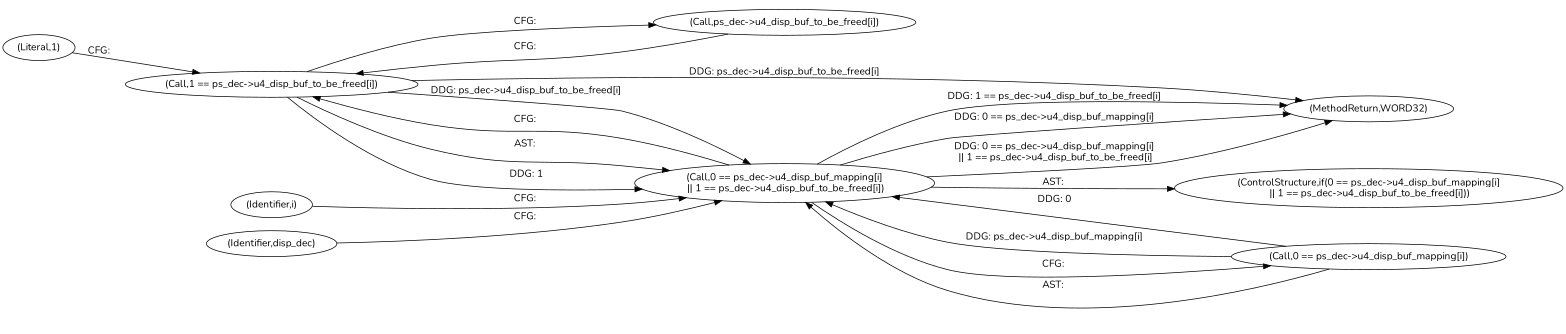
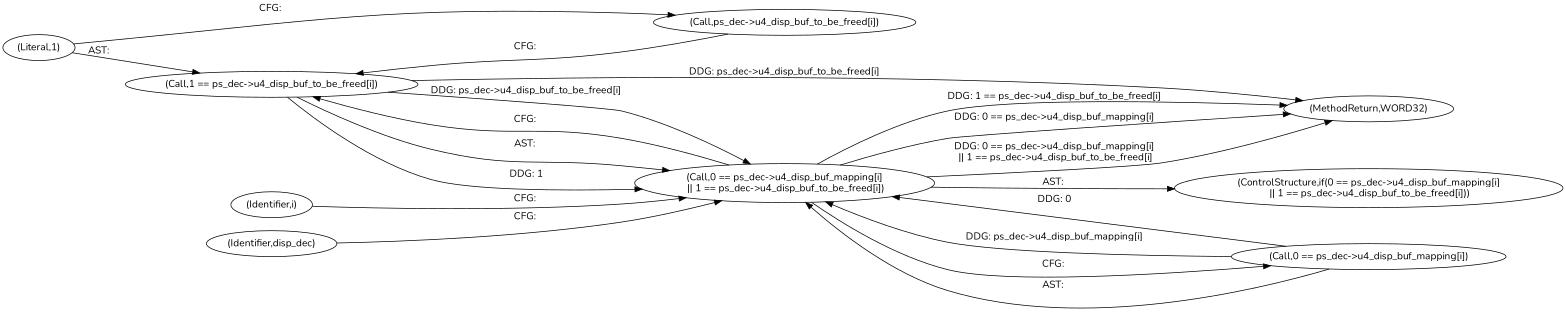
edge "(Call,1 == ps_dec->u4_disp_buf_to_be_freed[i])" -> "(Call,ps_dec->u4_disp_buf_to_be_freed[i])": now "(Literal,1)" -> "(Call,ps_dec->u4_disp_buf_to_be_freed[i])"
edge "(Literal,1)" -> "(Call,1 == ps_dec->u4_disp_buf_to_be_freed[i])": label "CFG: " -> "AST: "
